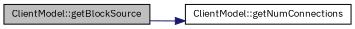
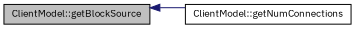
edge "ClientModel::getBlockSource" -> "ClientModel::getNumConnections": reversed
